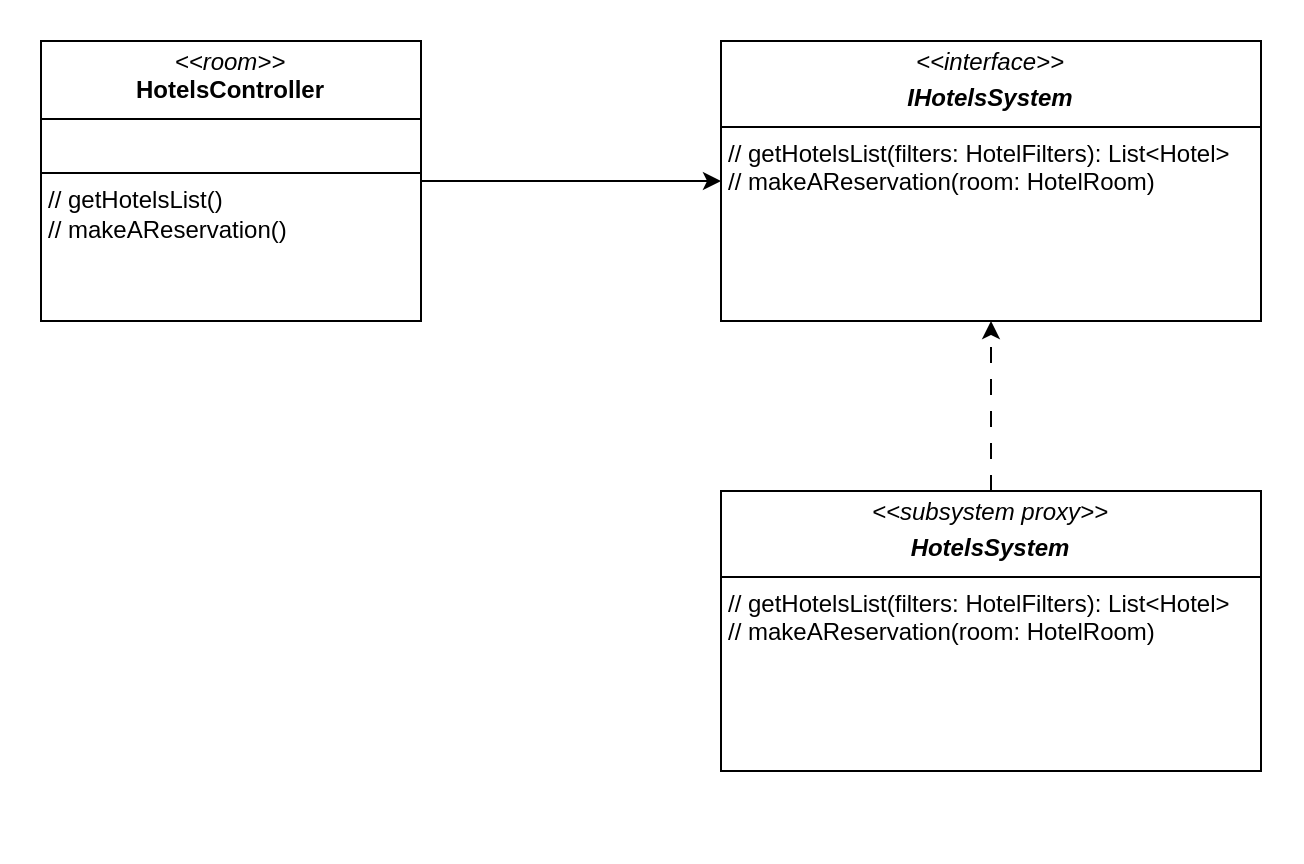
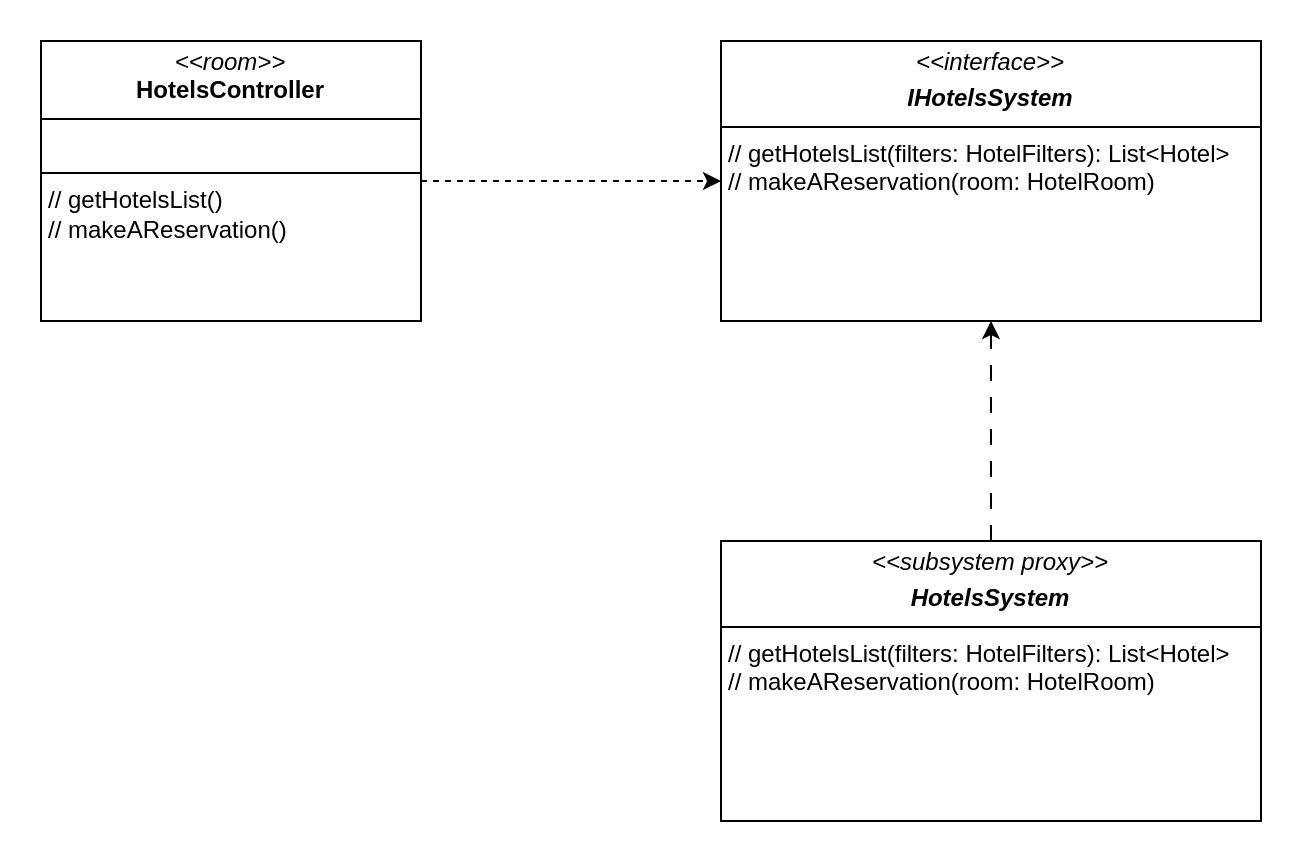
edge "<<room>> HotelsController // getHotelsList() // makeAReservation()" -> "<<interface>> IHotelsSystem // getHotelsList(filters: HotelFilters): List<Hotel> // makeAReservation(room: HotelRoom)": style solid -> dashed
node "<<subsystem proxy>> HotelsSystem // getHotelsList(filters: HotelFilters): List<Hotel> // makeAReservation(room: HotelRoom)": moved (991, 631) -> (991, 681)
